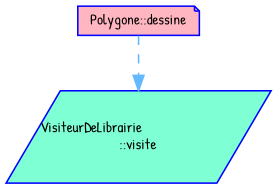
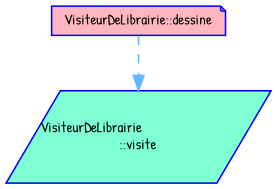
node "Polygone::dessine": label "Polygone::dessine" -> "VisiteurDeLibrairie::dessine"
